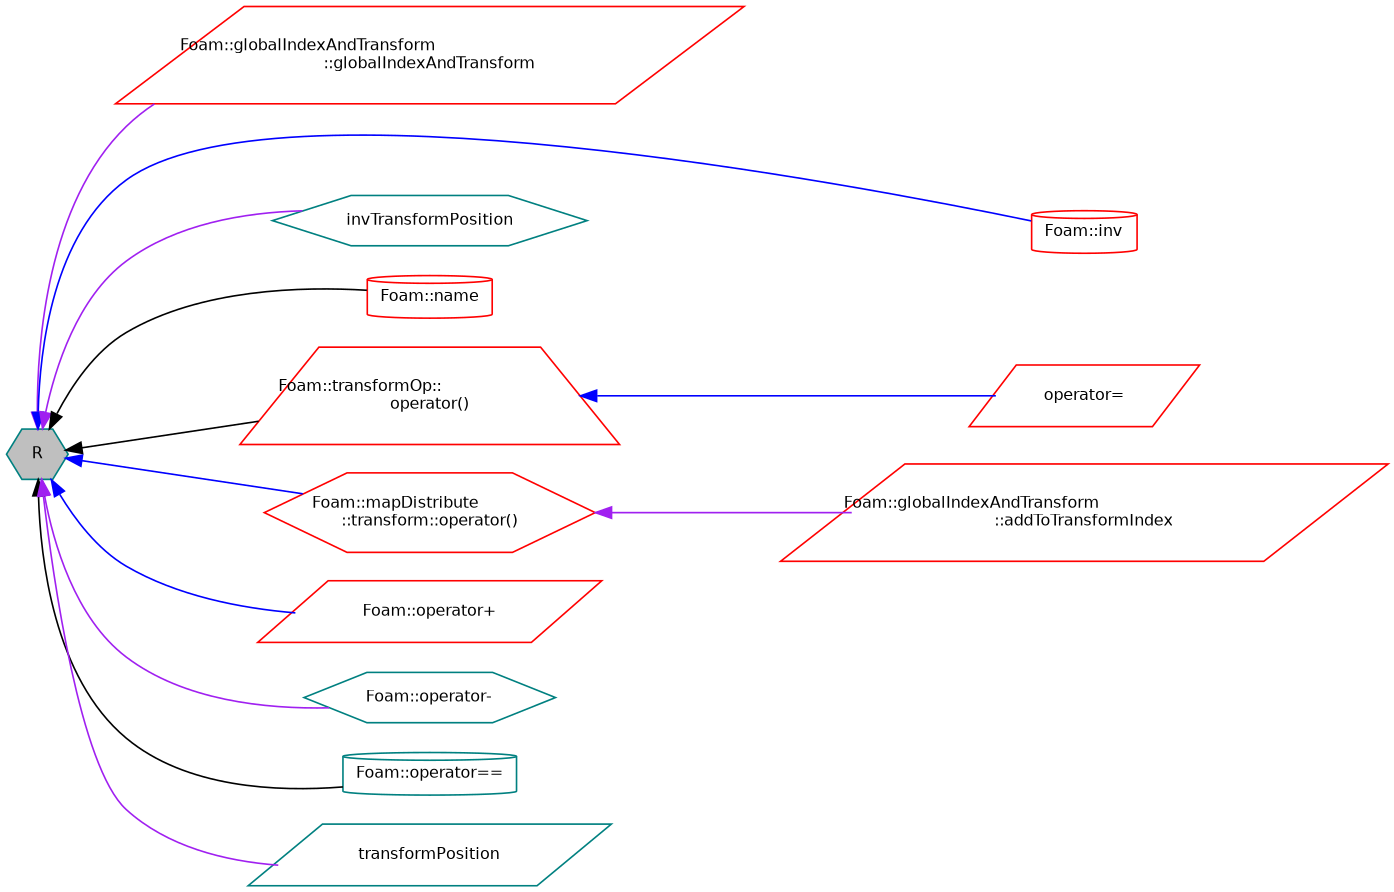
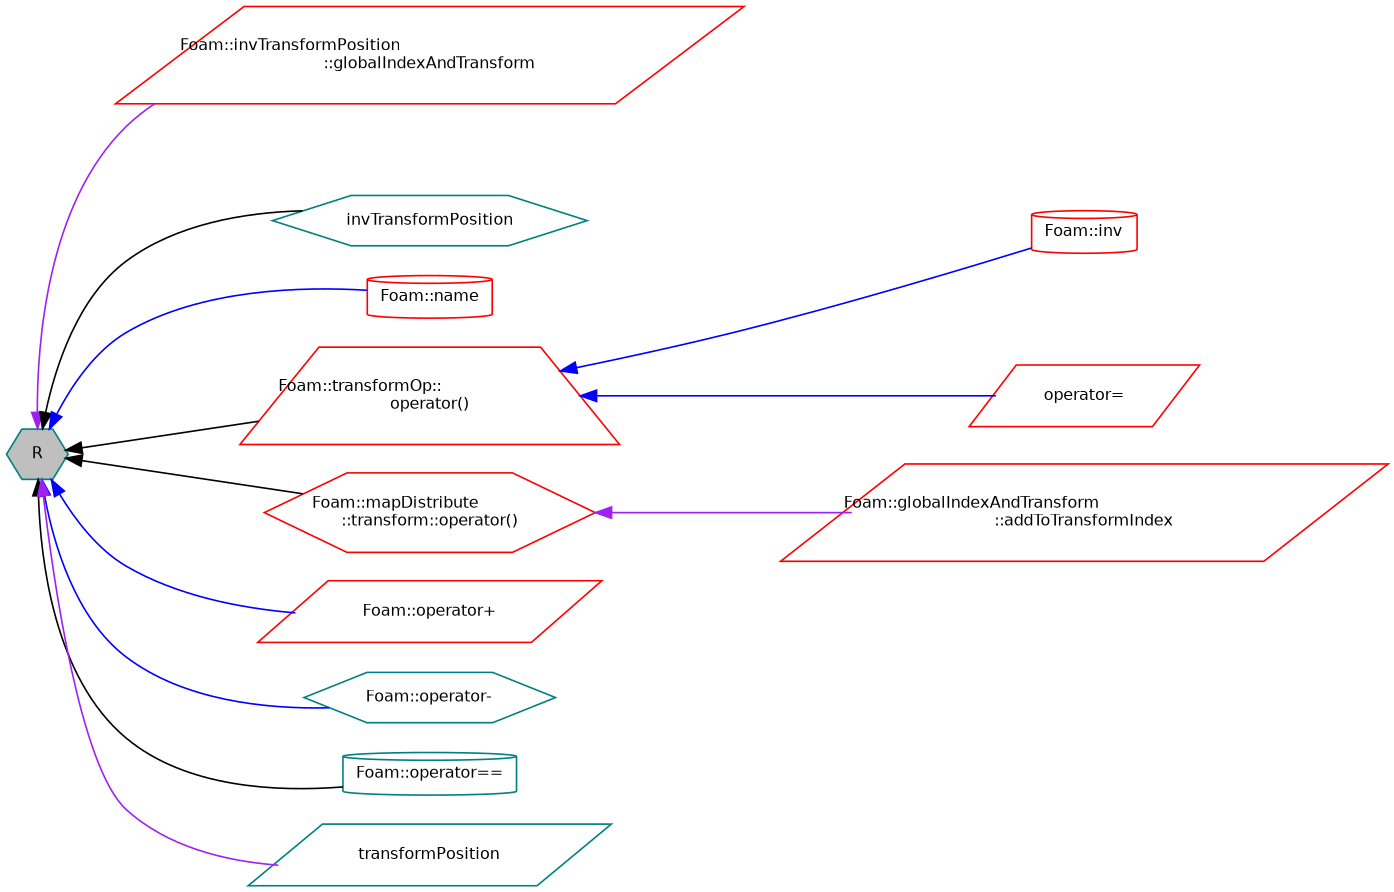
node "Foam::globalIndexAndTransform ::globalIndexAndTransform": label "Foam::globalIndexAndTransform ::globalIndexAndTransform" -> "Foam::invTransformPosition ::globalIndexAndTransform"
edge "Foam::inv" -> "R": now "Foam::inv" -> "Foam::transformOp:: operator()"
edge "invTransformPosition" -> "R": color purple -> black
edge "Foam::name" -> "R": color black -> blue
edge "Foam::mapDistribute ::transform::operator()" -> "R": color blue -> black
edge "Foam::operator-" -> "R": color purple -> blue
